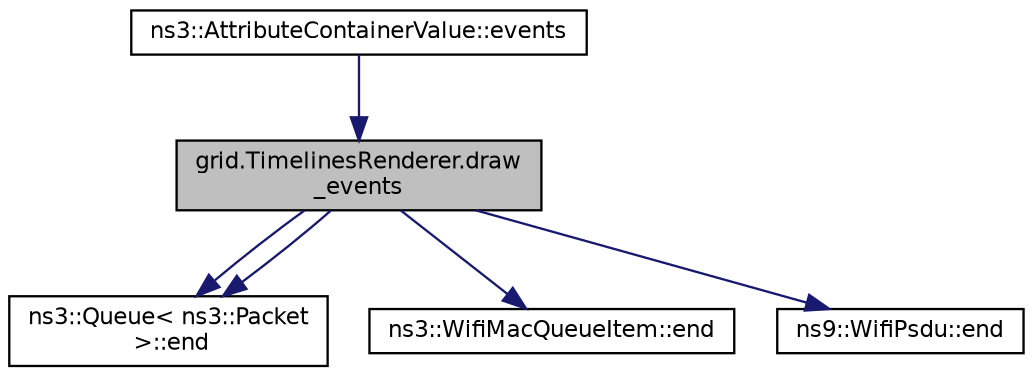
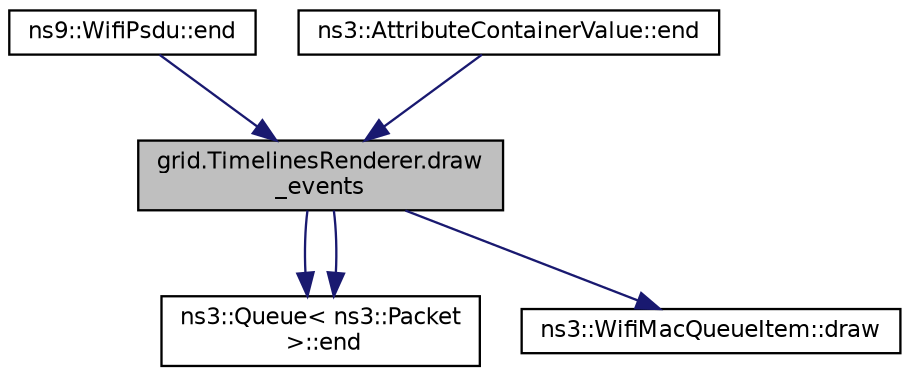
node "ns3::AttributeContainerValue::events": label "ns3::AttributeContainerValue::events" -> "ns3::AttributeContainerValue::end"
edge "grid.TimelinesRenderer.draw _events" -> "ns9::WifiPsdu::end": reversed
node "ns3::WifiMacQueueItem::end": label "ns3::WifiMacQueueItem::end" -> "ns3::WifiMacQueueItem::draw"
